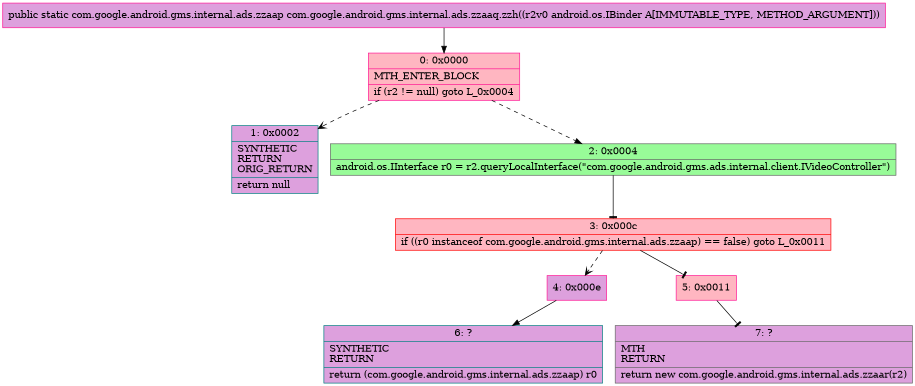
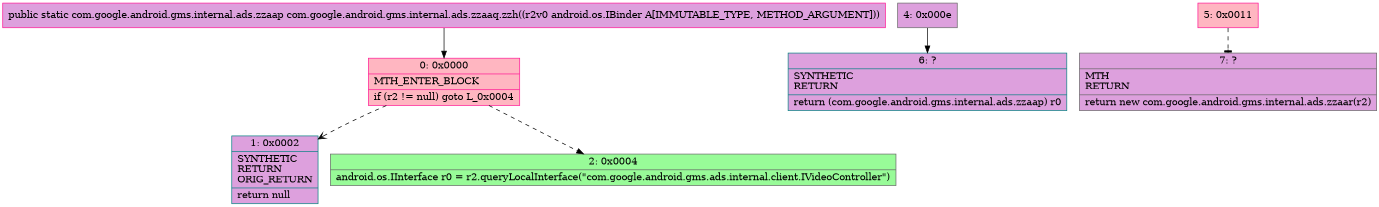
node "3: 0x000c": removed
node "4: 0x000e": color deeppink -> gray40
edge "5: 0x0011" -> "7: ?": style solid -> dashed
